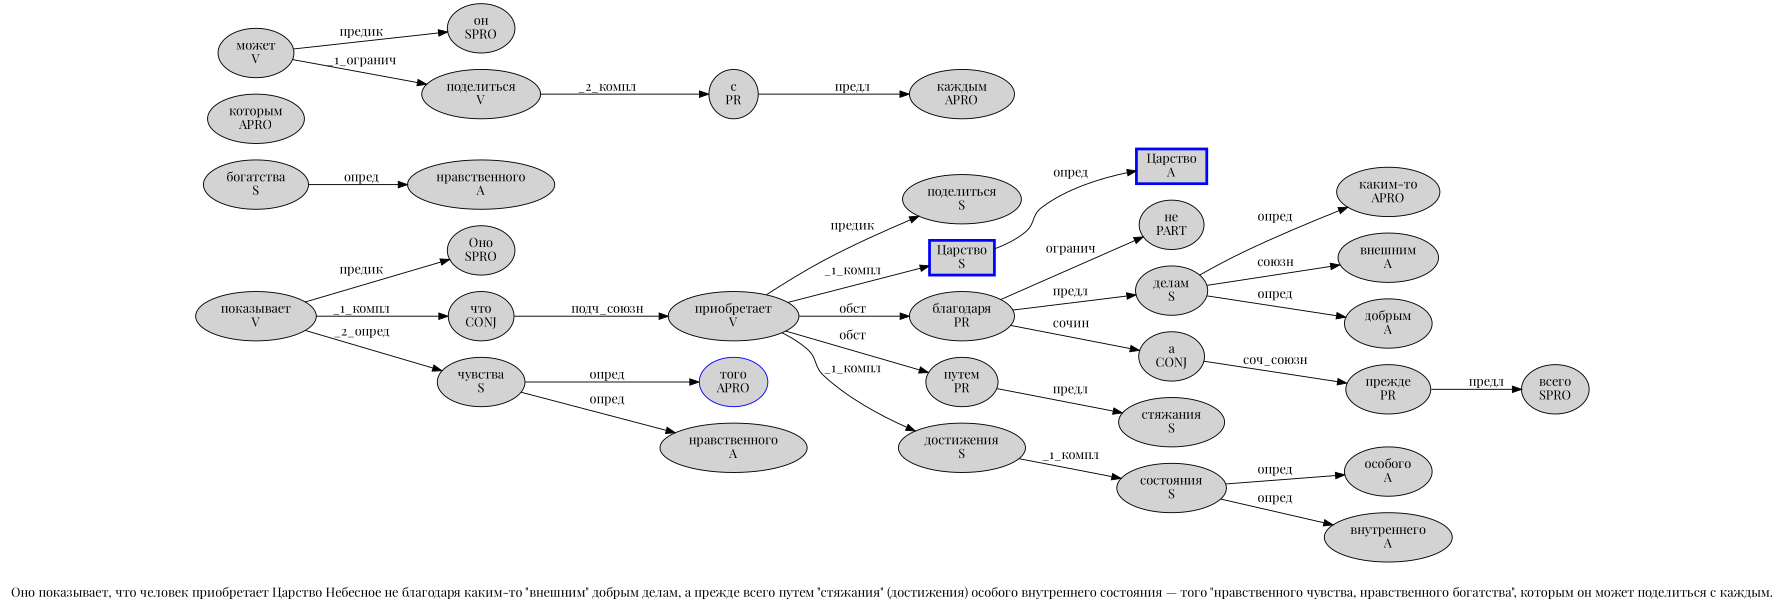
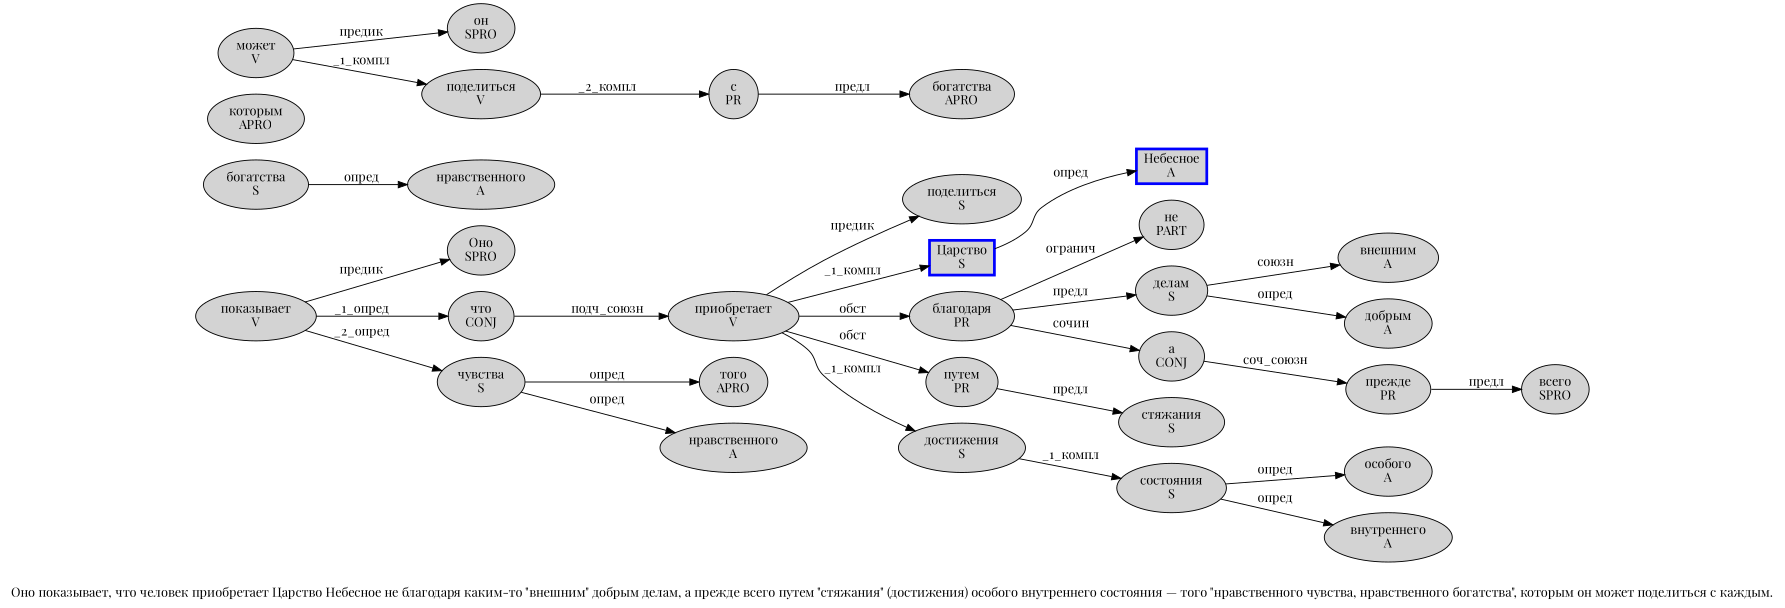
edge "может V" -> "поделиться V": label "_1_огранич" -> "_1_компл"
node "каждым APRO": label "каждым APRO" -> "богатства APRO"
node "Царство A": label "Царство A" -> "Небесное A"
node "каким-то APRO": removed
edge "показывает V" -> "что CONJ": label "_1_компл" -> "_1_опред"
node "того APRO": color blue -> black
